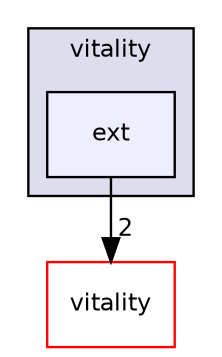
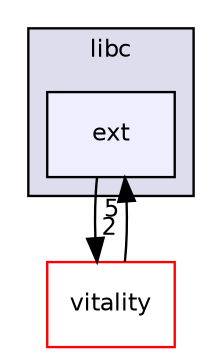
cluster "vitality": label "vitality" -> "libc"
edge "vitality" -> "ext": added
